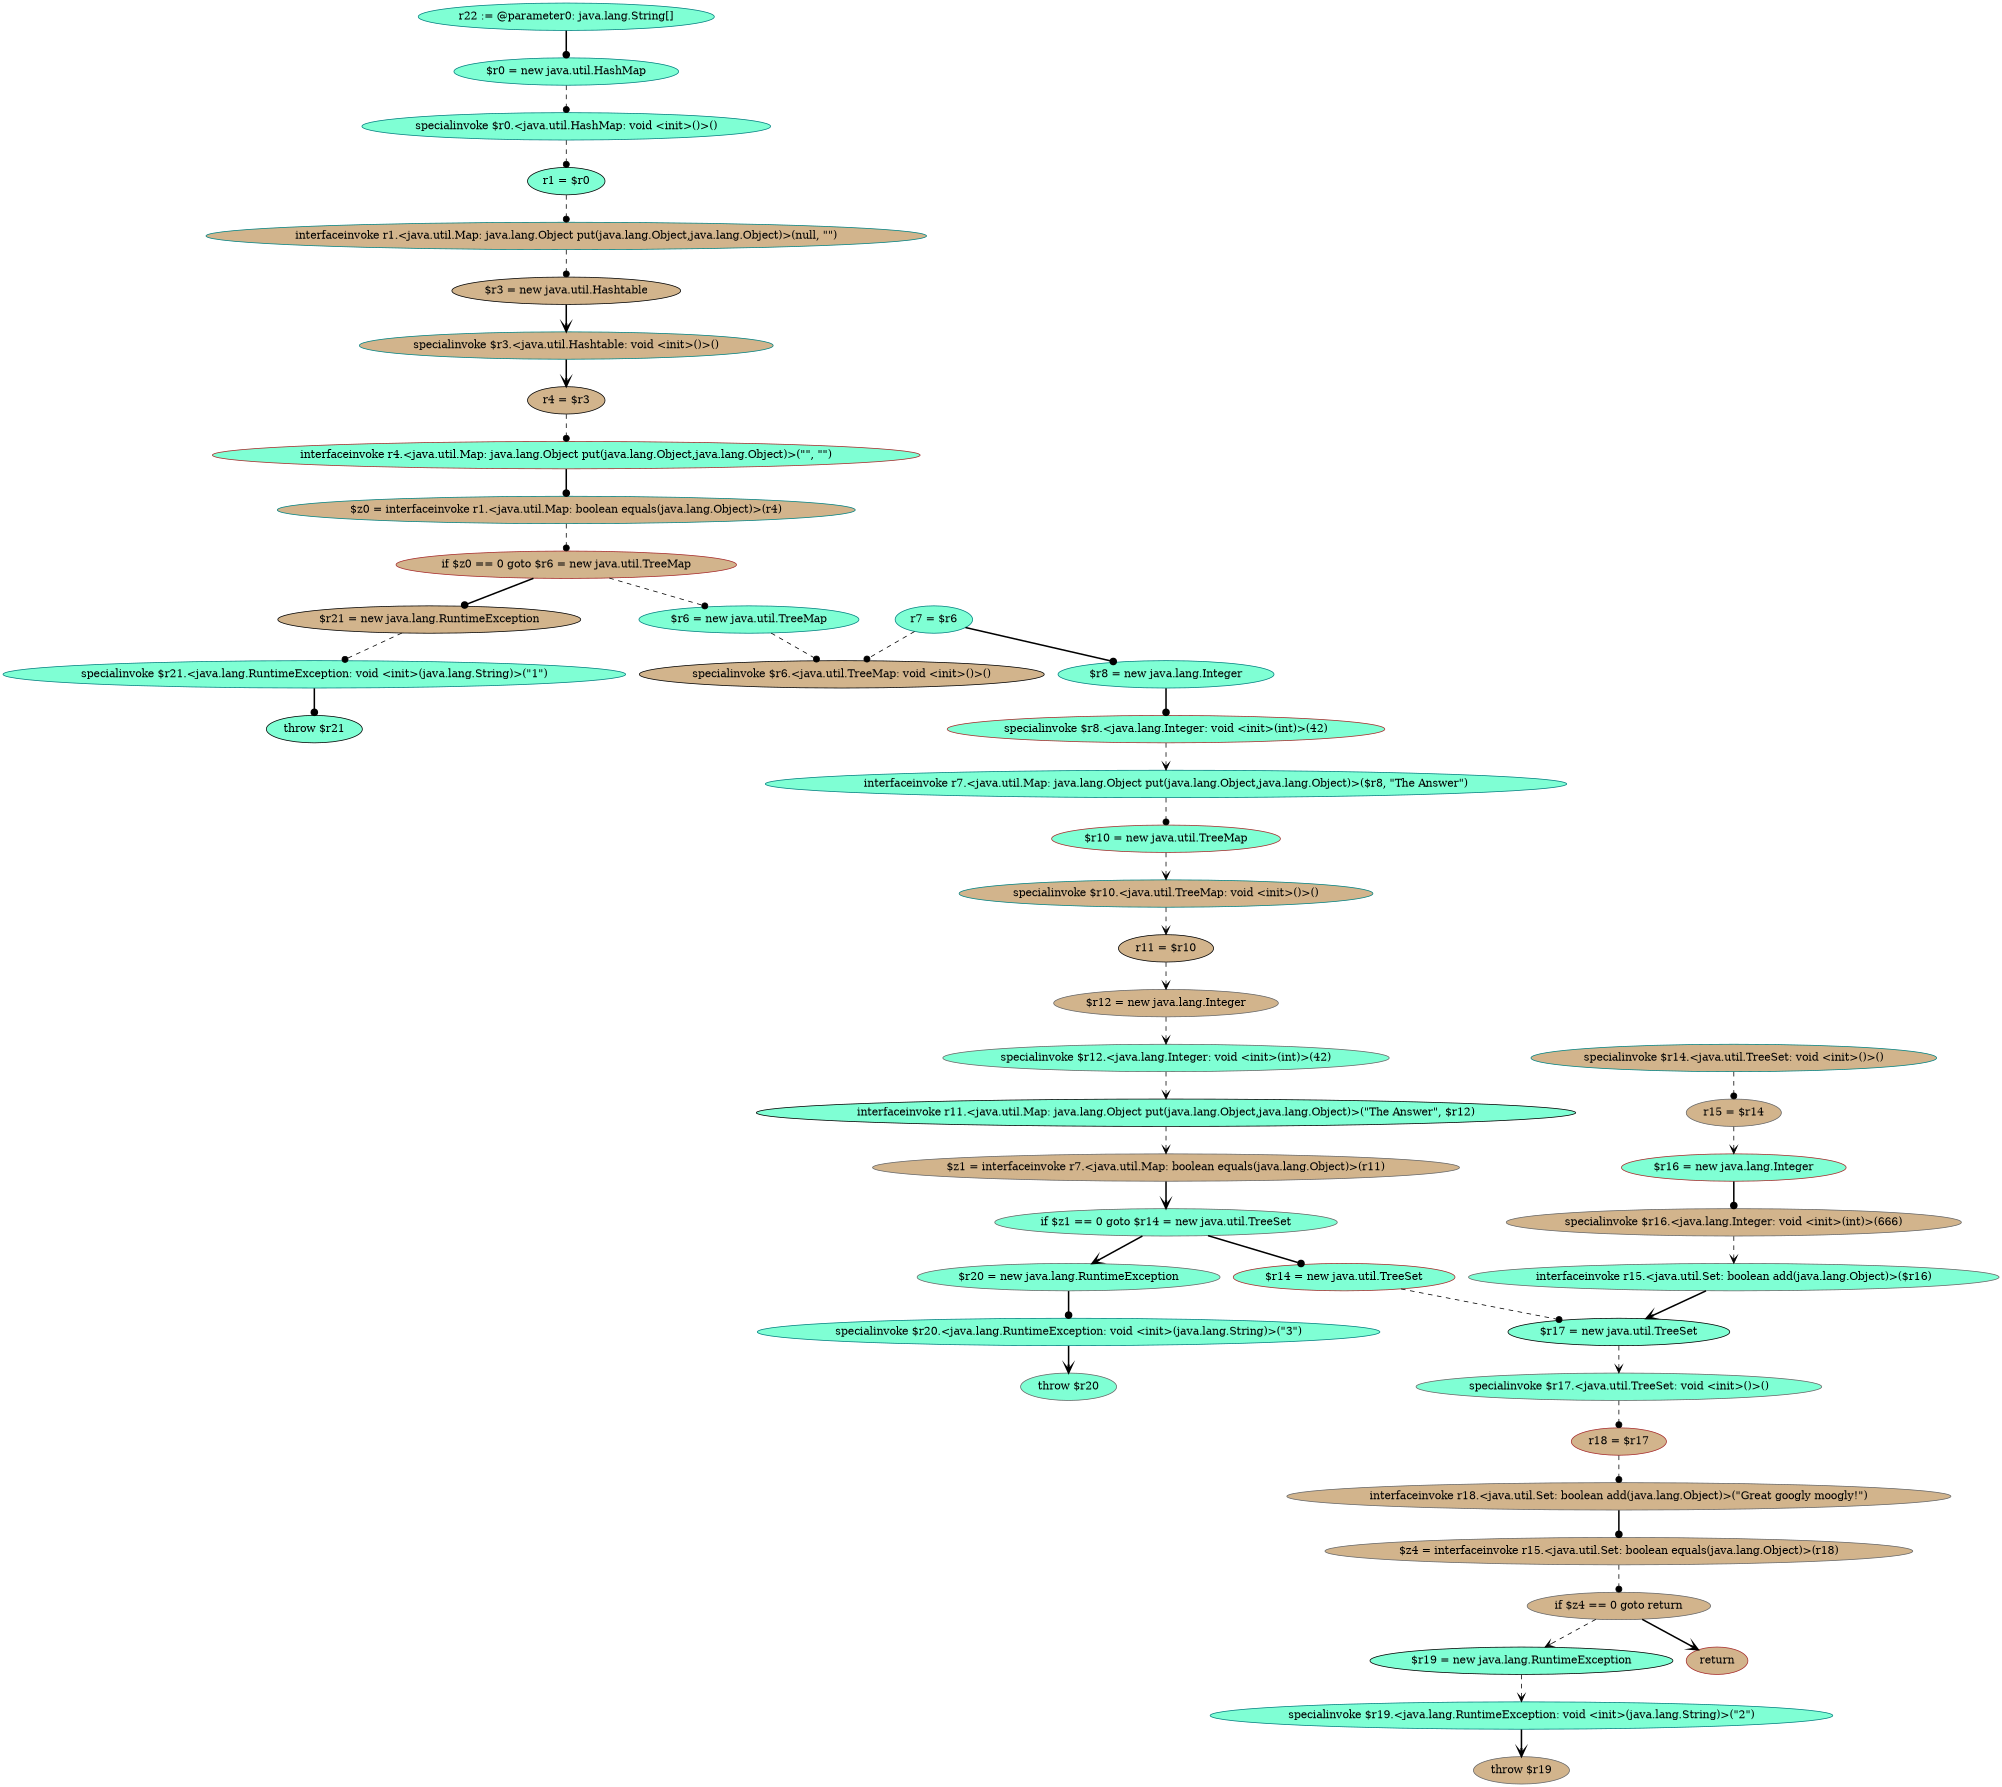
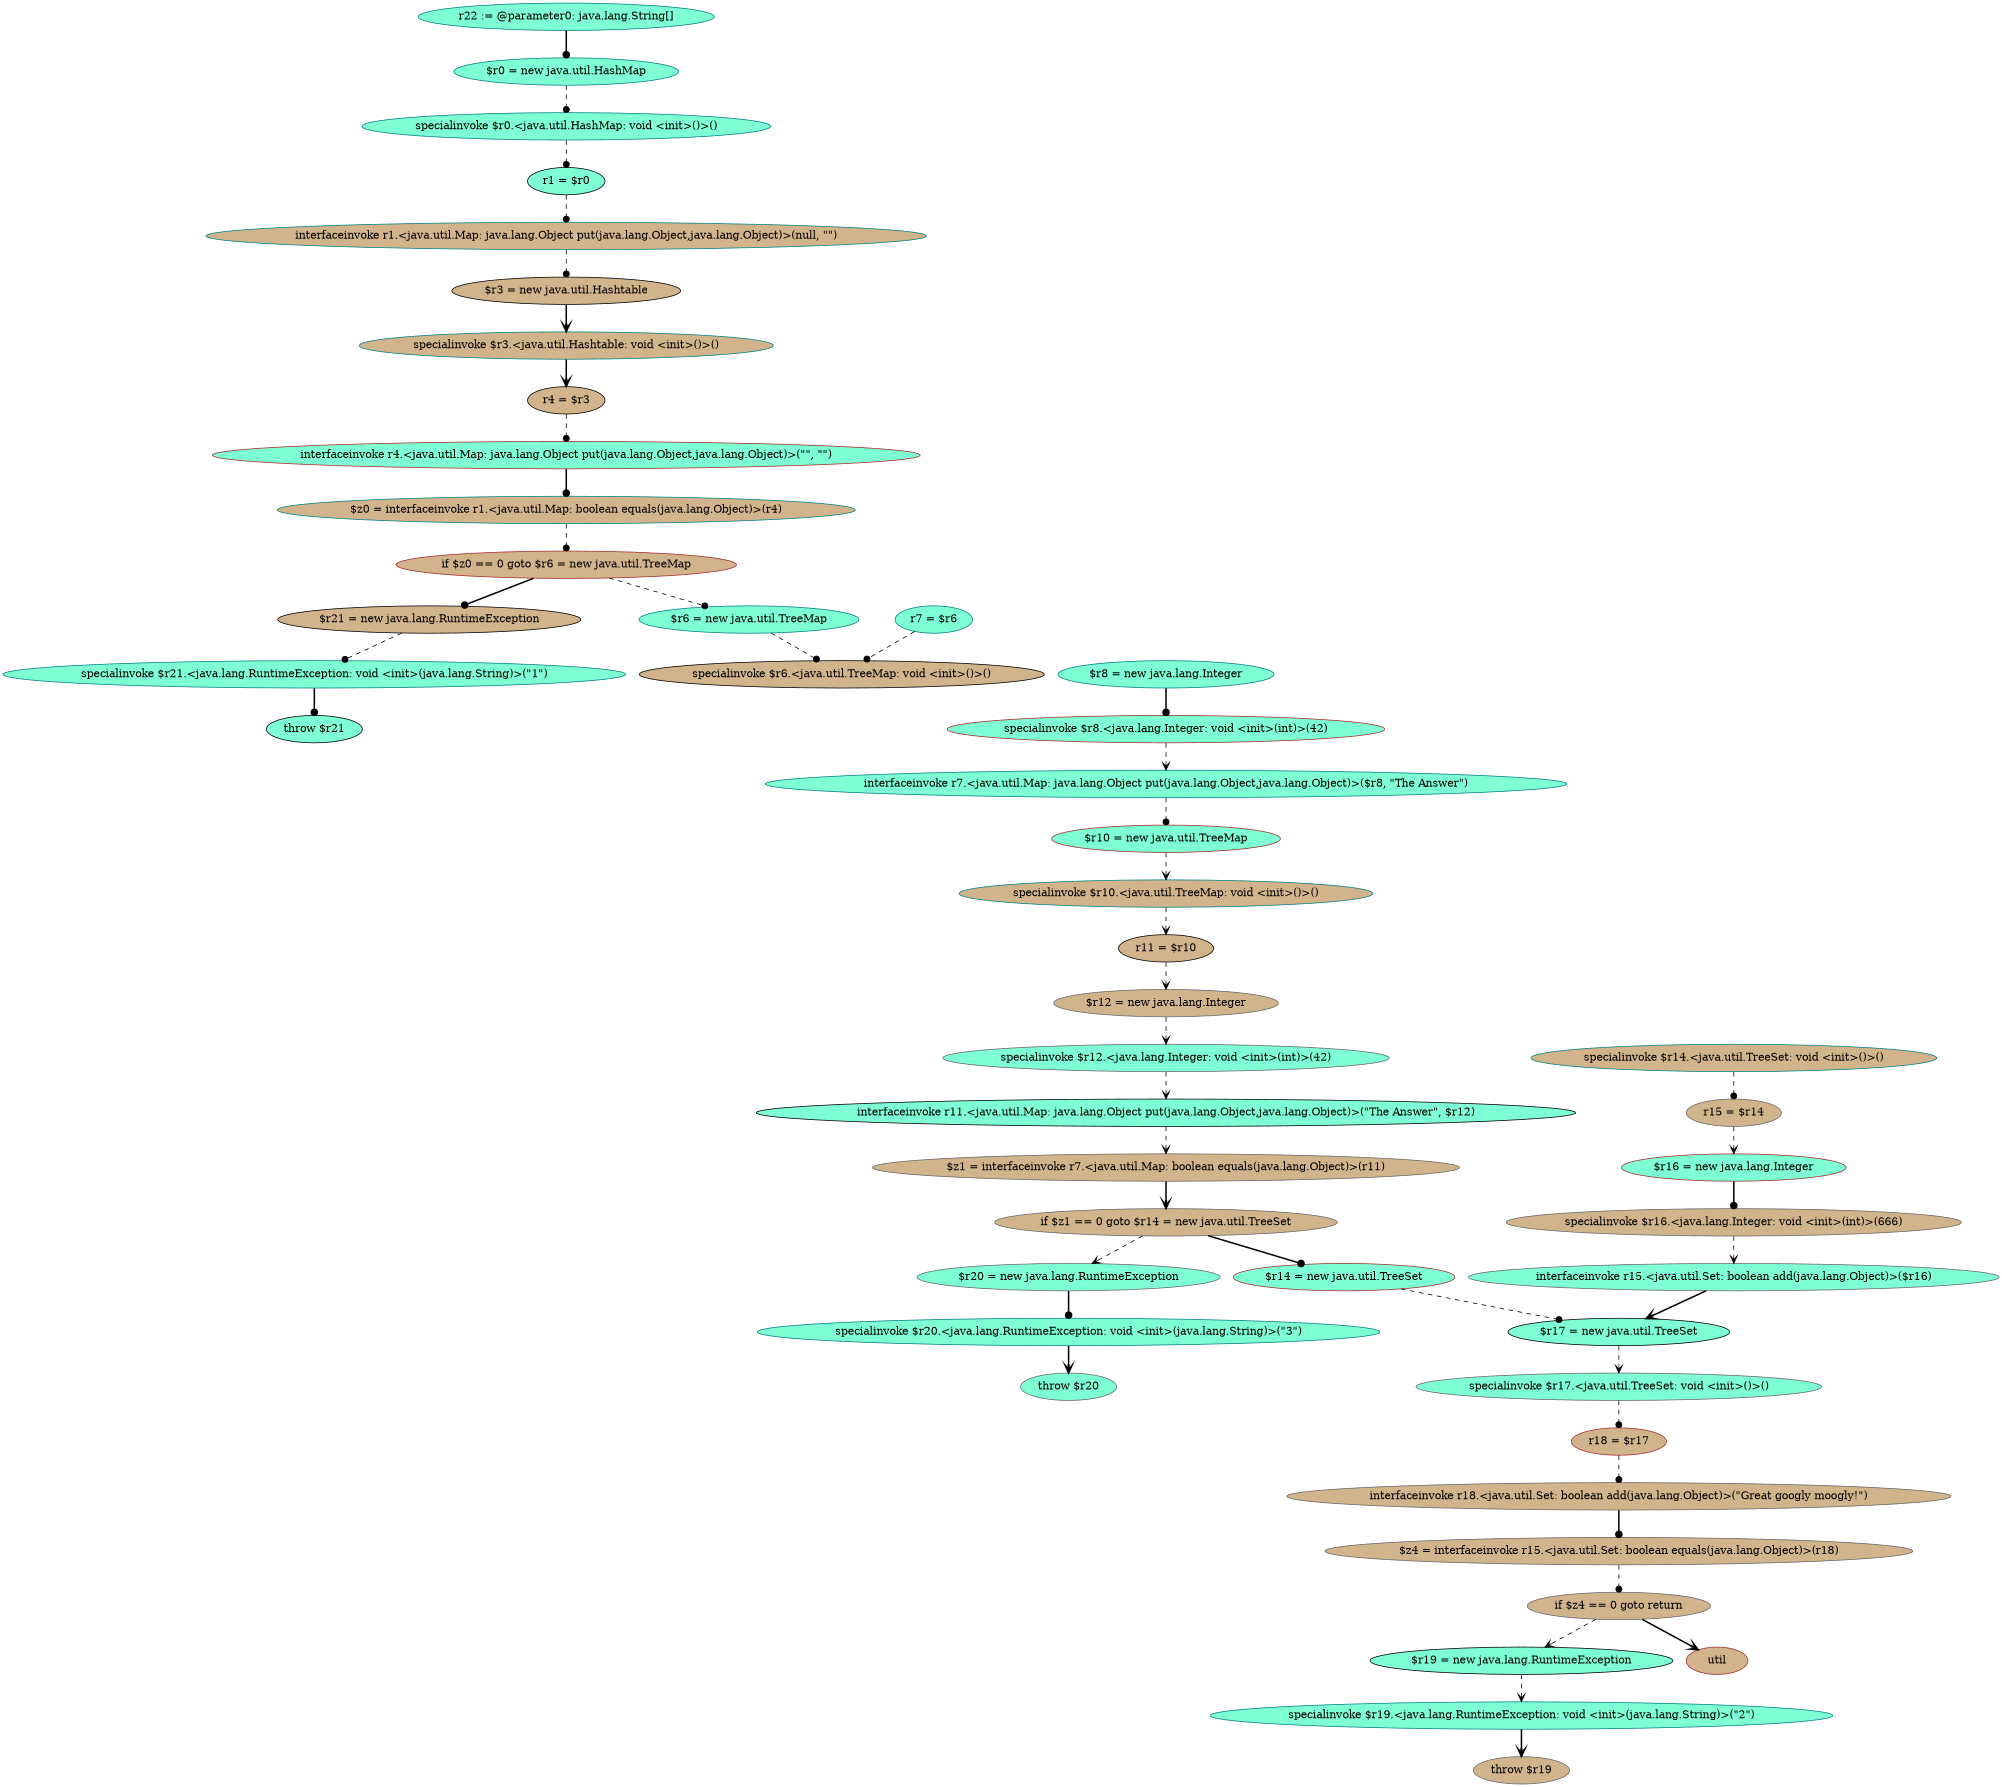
edge "r7 = $r6" -> "$r8 = new java.lang.Integer": removed
node "if $z1 == 0 goto $r14 = new java.util.TreeSet": fillcolor aquamarine -> tan
edge "if $z1 == 0 goto $r14 = new java.util.TreeSet" -> "$r20 = new java.lang.RuntimeException": style bold -> dashed
node "return": label "return" -> "util"
